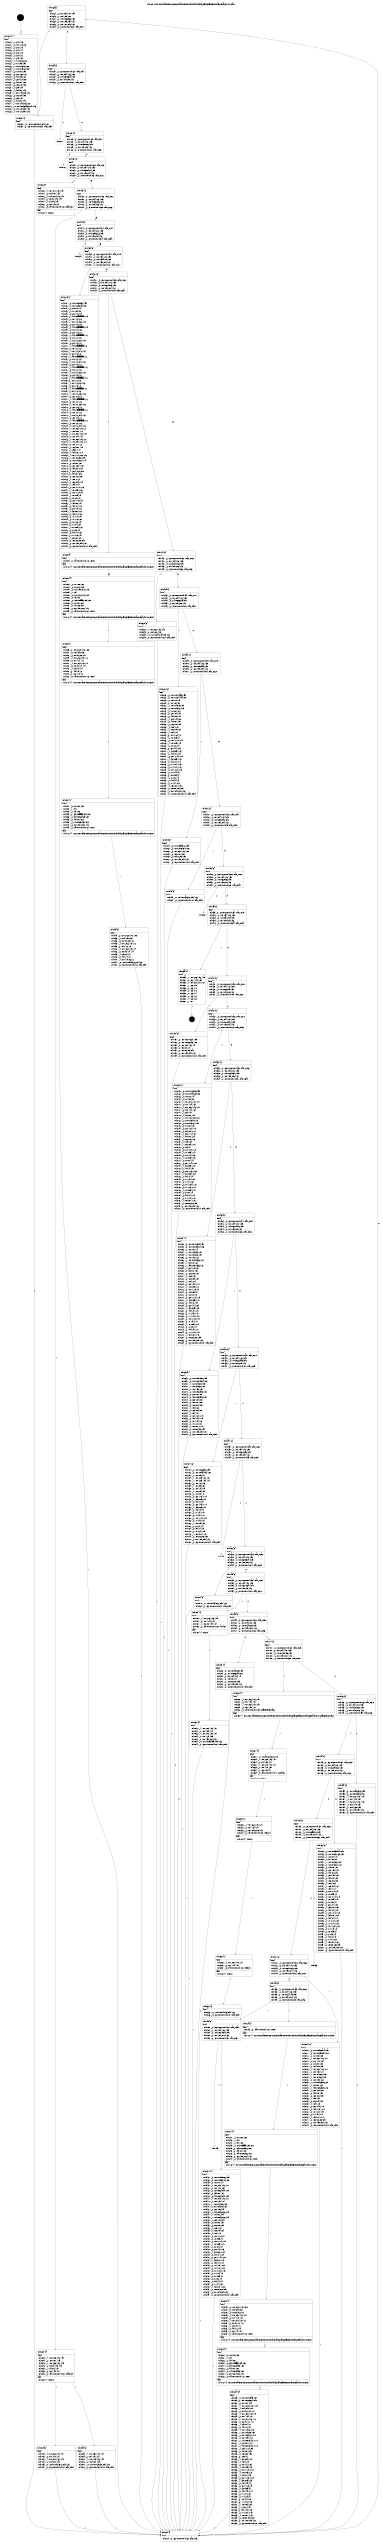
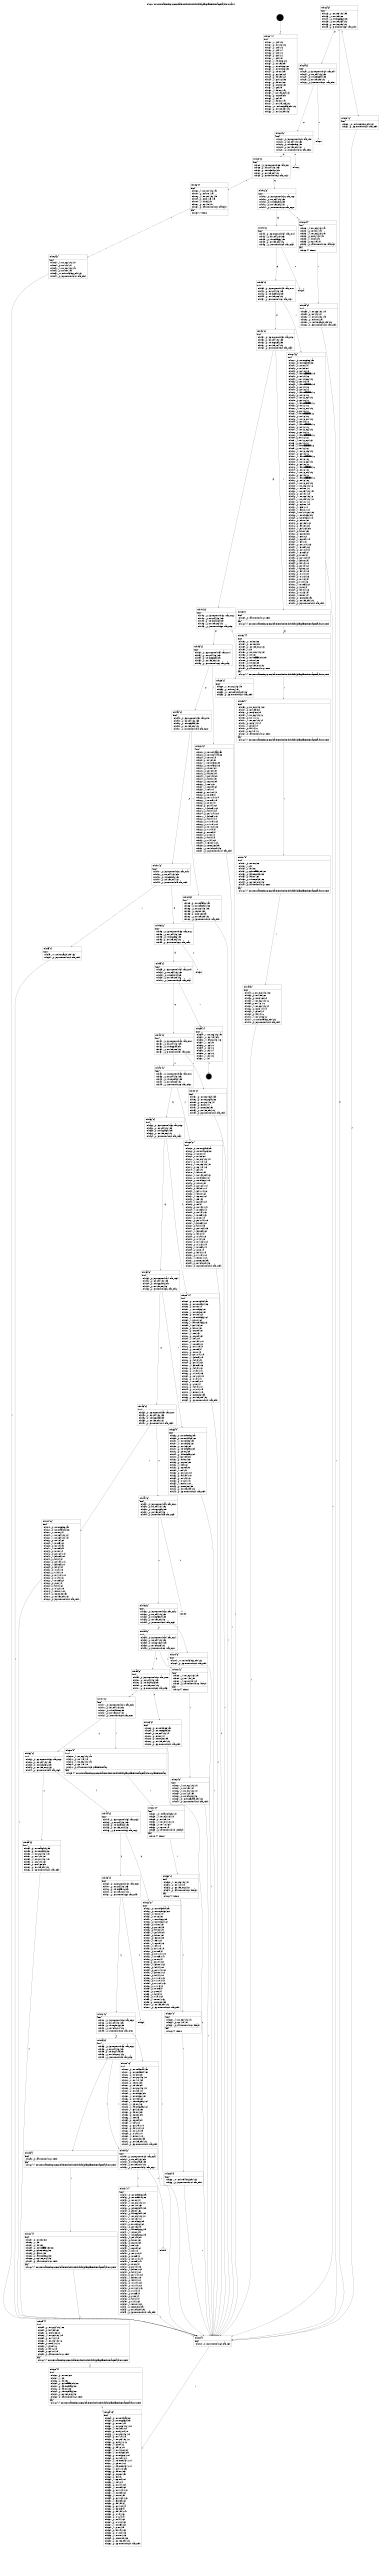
edge "0x40208e [29]" -> "0x401e89 [32]": now "0x401e6c [29]" -> "0x401e89 [32]"
edge "0x40232a [189]" -> "0x40272d [5]": reversed
